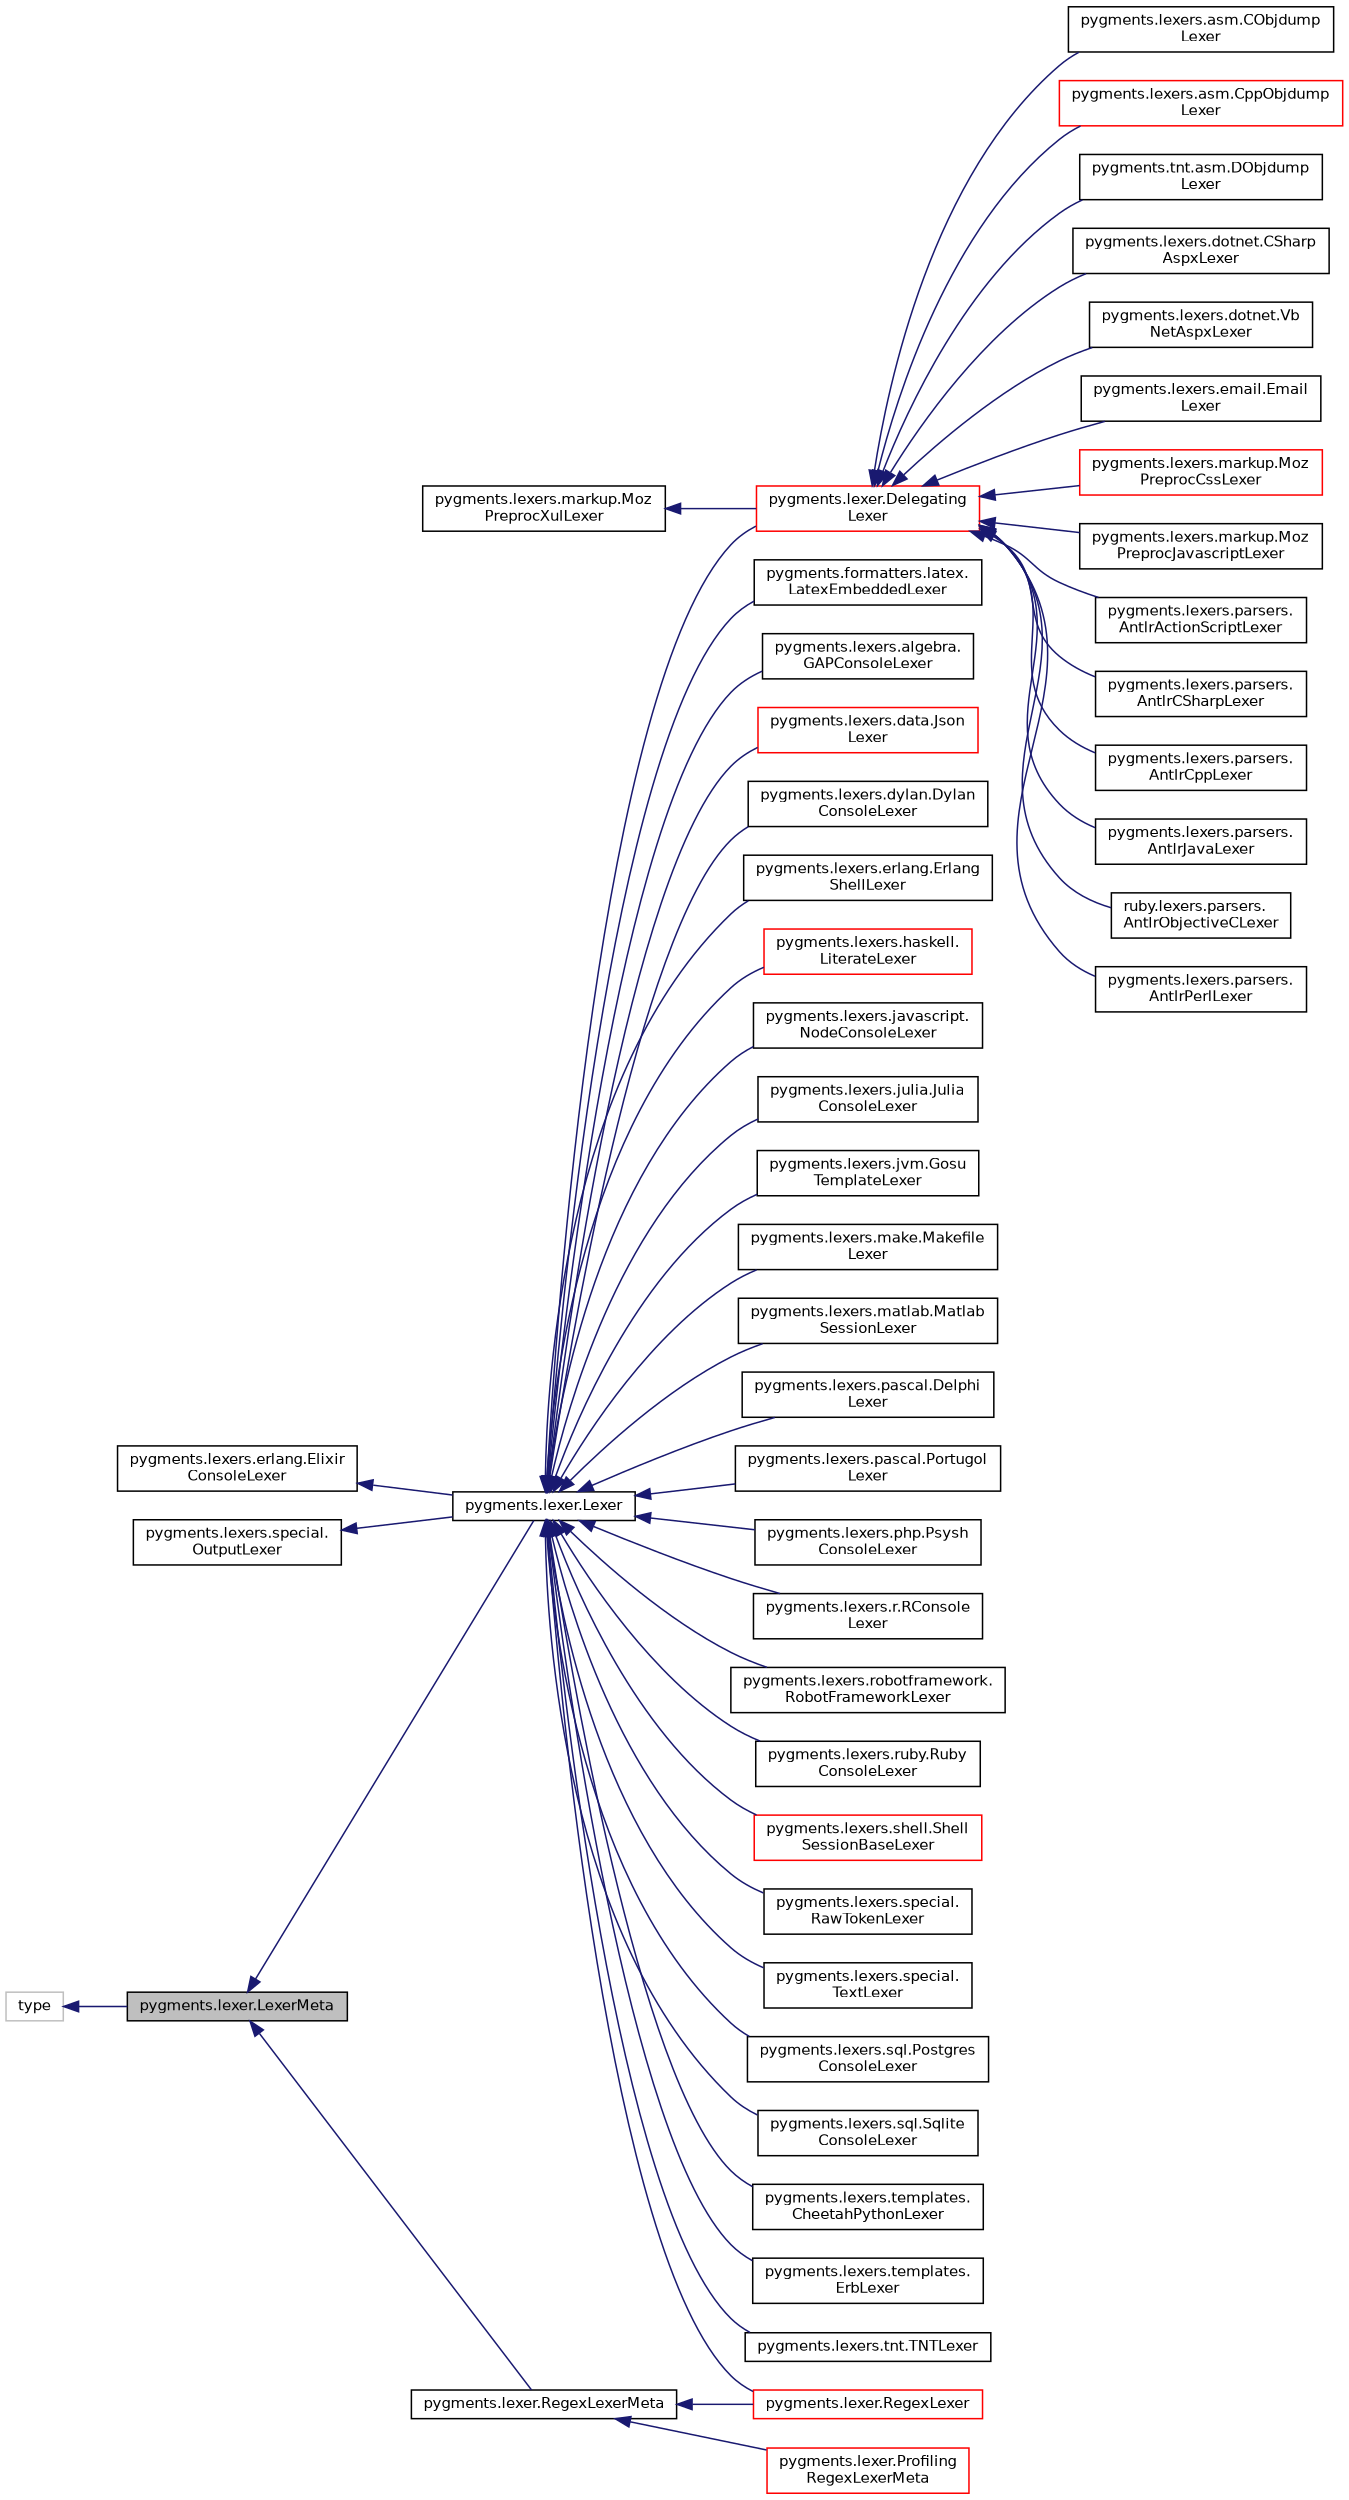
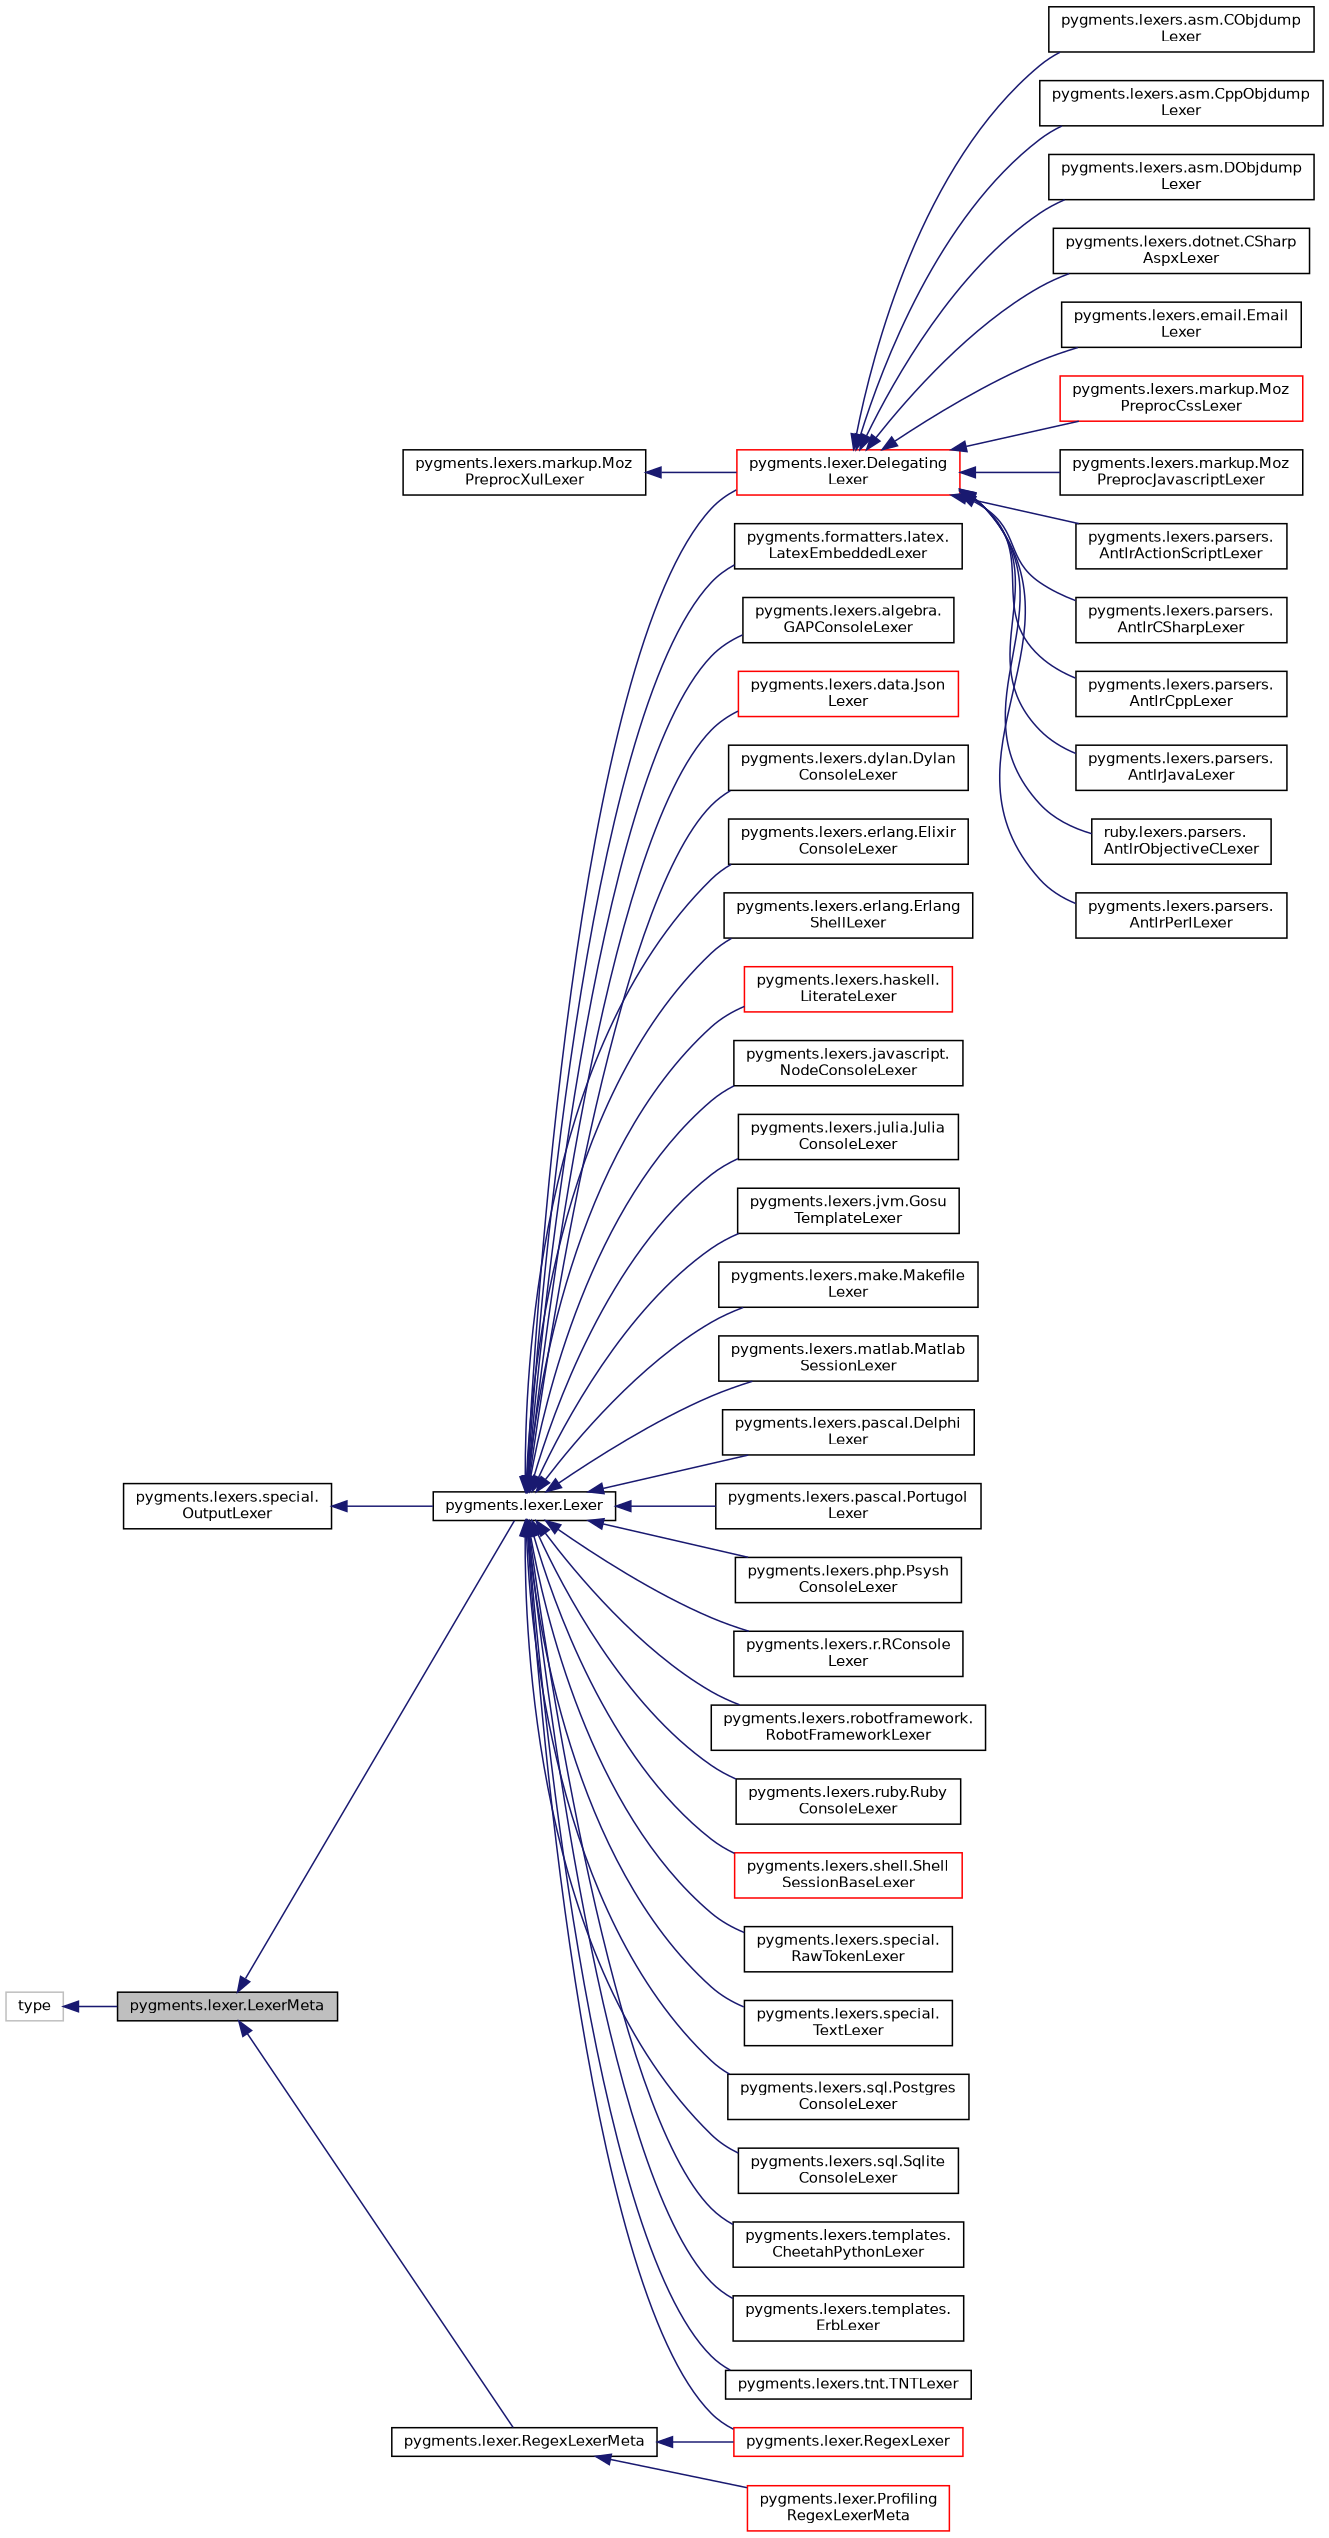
node "pygments.lexers.asm.CppObjdump Lexer": color red -> black
node "pygments.tnt.asm.DObjdump Lexer": label "pygments.tnt.asm.DObjdump Lexer" -> "pygments.lexers.asm.DObjdump Lexer"
node "pygments.lexers.dotnet.Vb NetAspxLexer": removed
edge "pygments.lexer.Lexer" -> "pygments.lexers.erlang.Elixir ConsoleLexer": reversed
